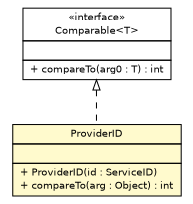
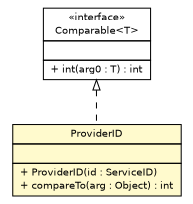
node "Comparable<T>": text "+ compareTo(arg0 : T) : int" -> "+ int(arg0 : T) : int"
